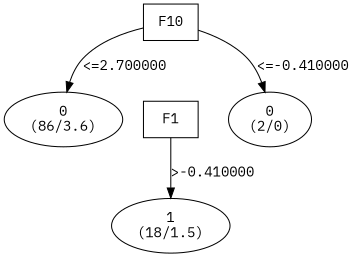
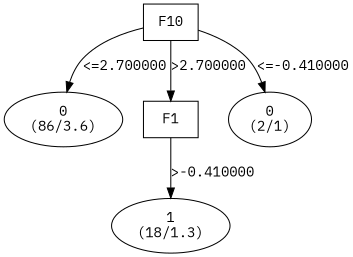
edge "F10" -> "F1": added, label ">2.700000"
node "0 (2/0)": label "0 (2/0)" -> "0 (2/1)"
node "1 (18/1.5)": label "1 (18/1.5)" -> "1 (18/1.3)"
